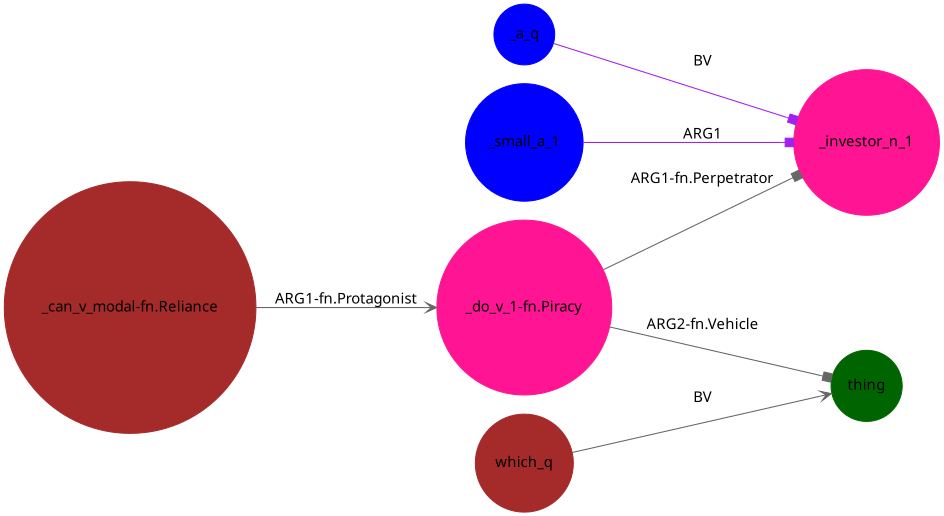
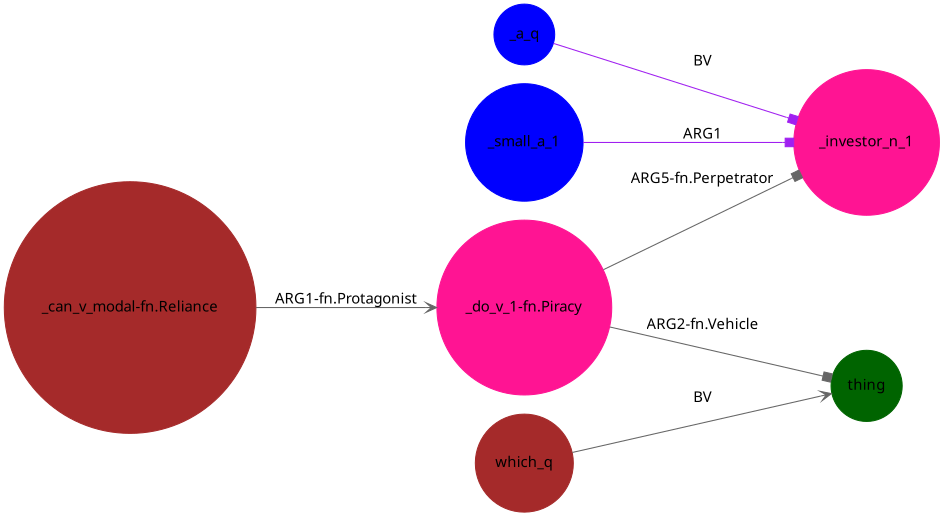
edge "_do_v_1-fn.Piracy" -> "_investor_n_1": label "ARG1-fn.Perpetrator" -> "ARG5-fn.Perpetrator"
